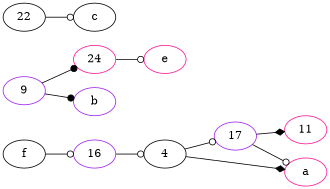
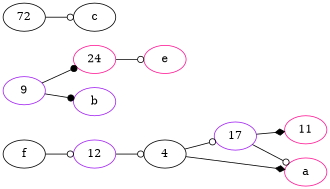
node "22": label "22" -> "72"
node "16": label "16" -> "12"
